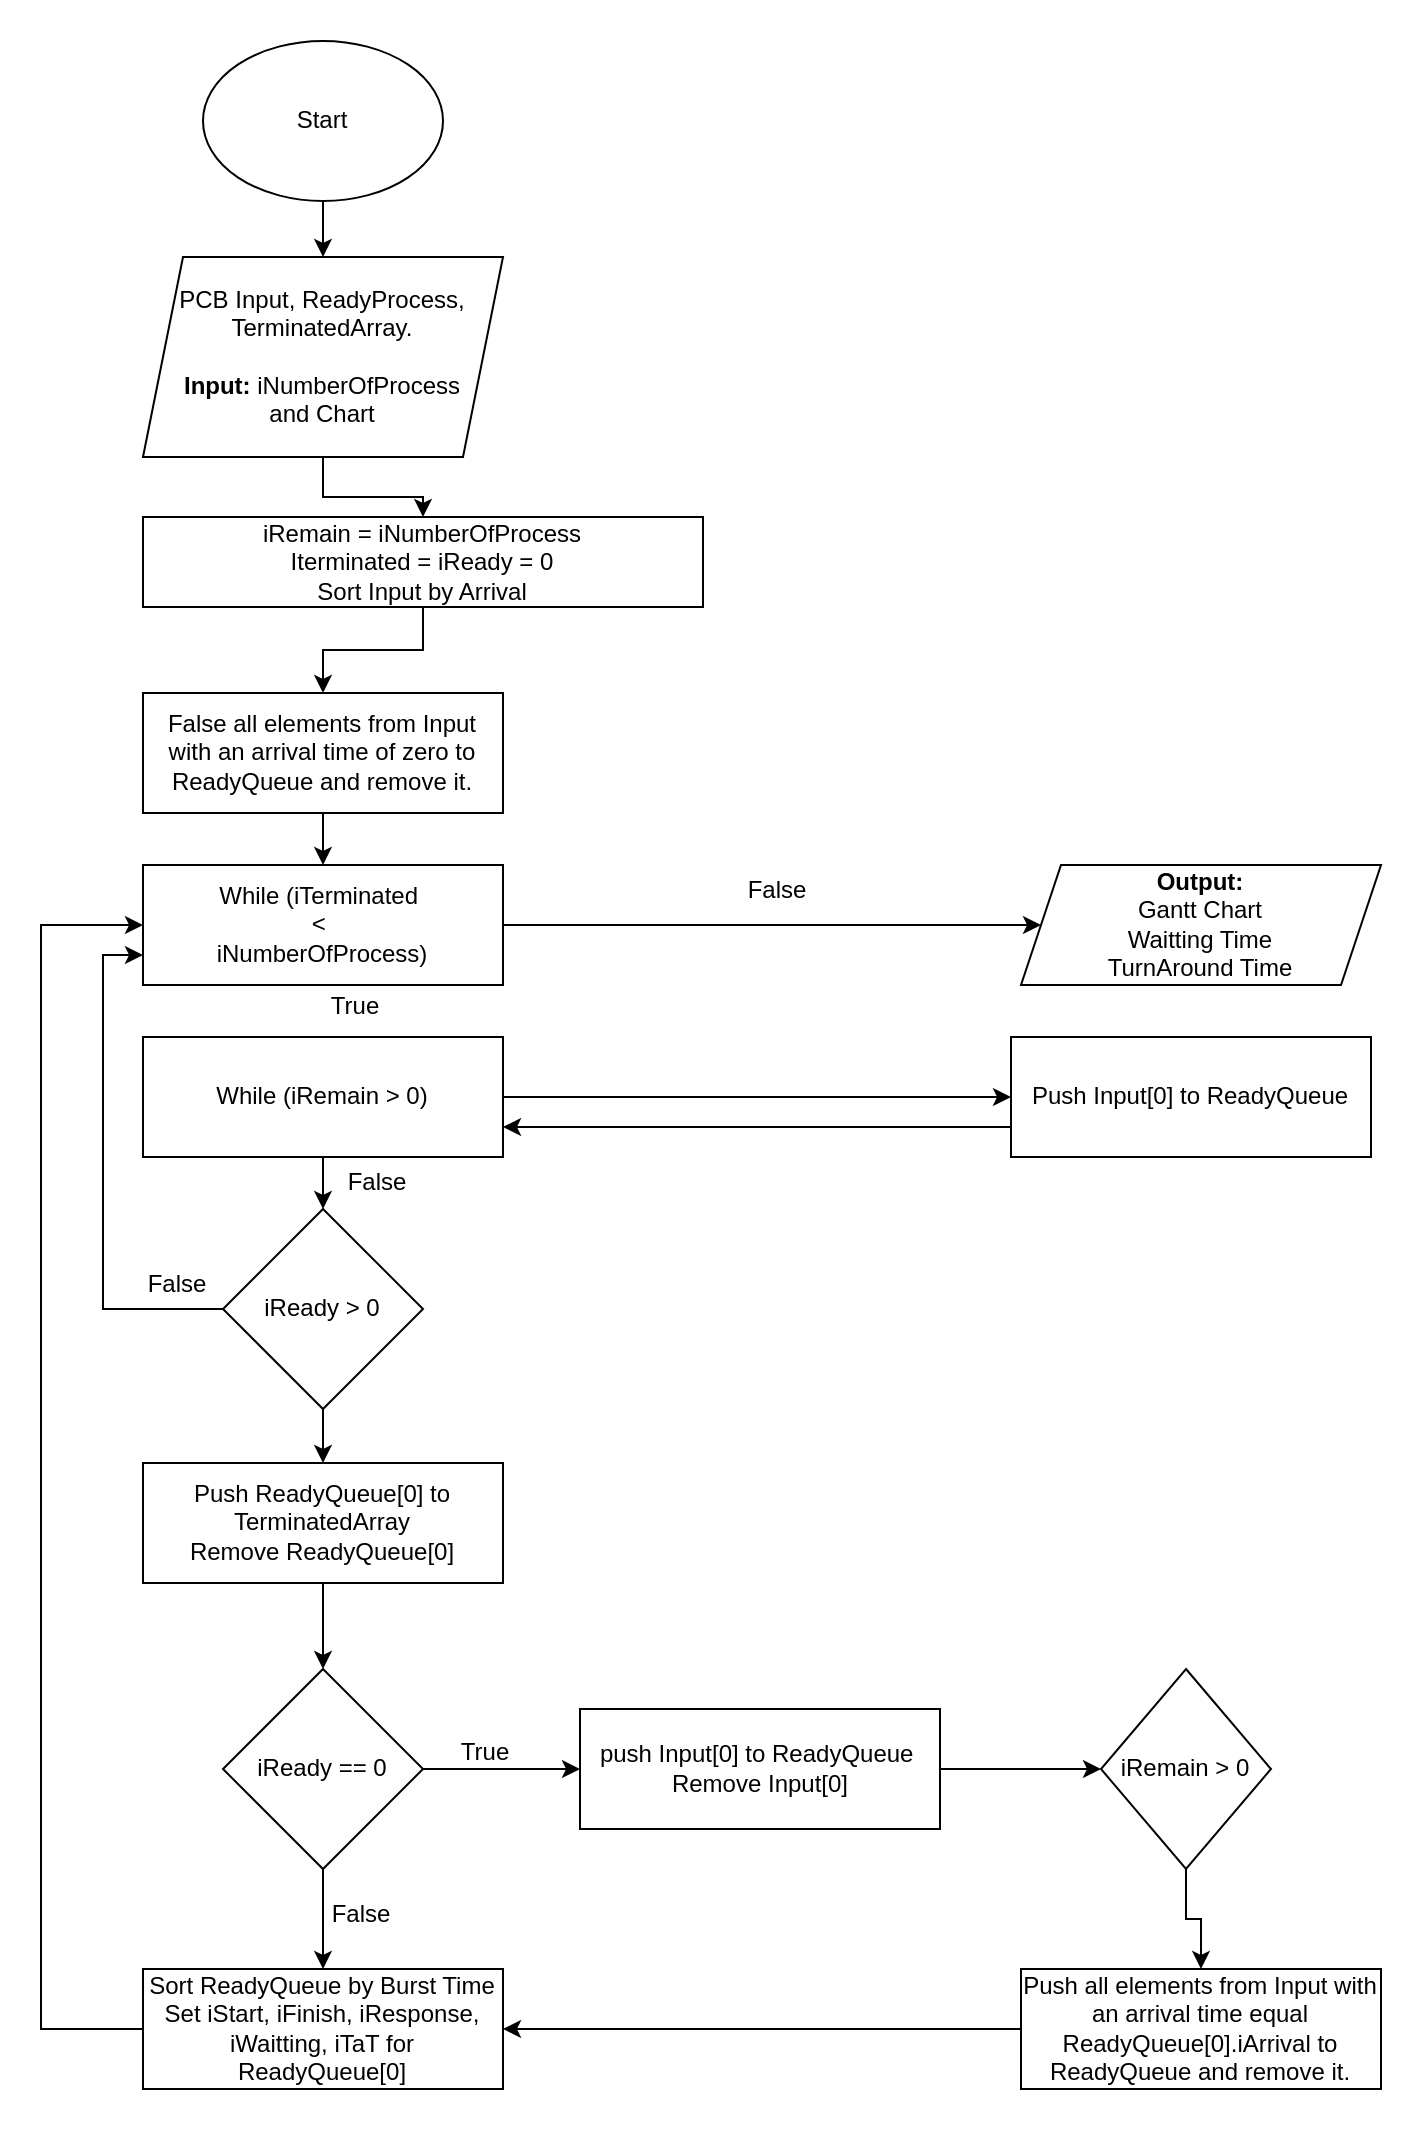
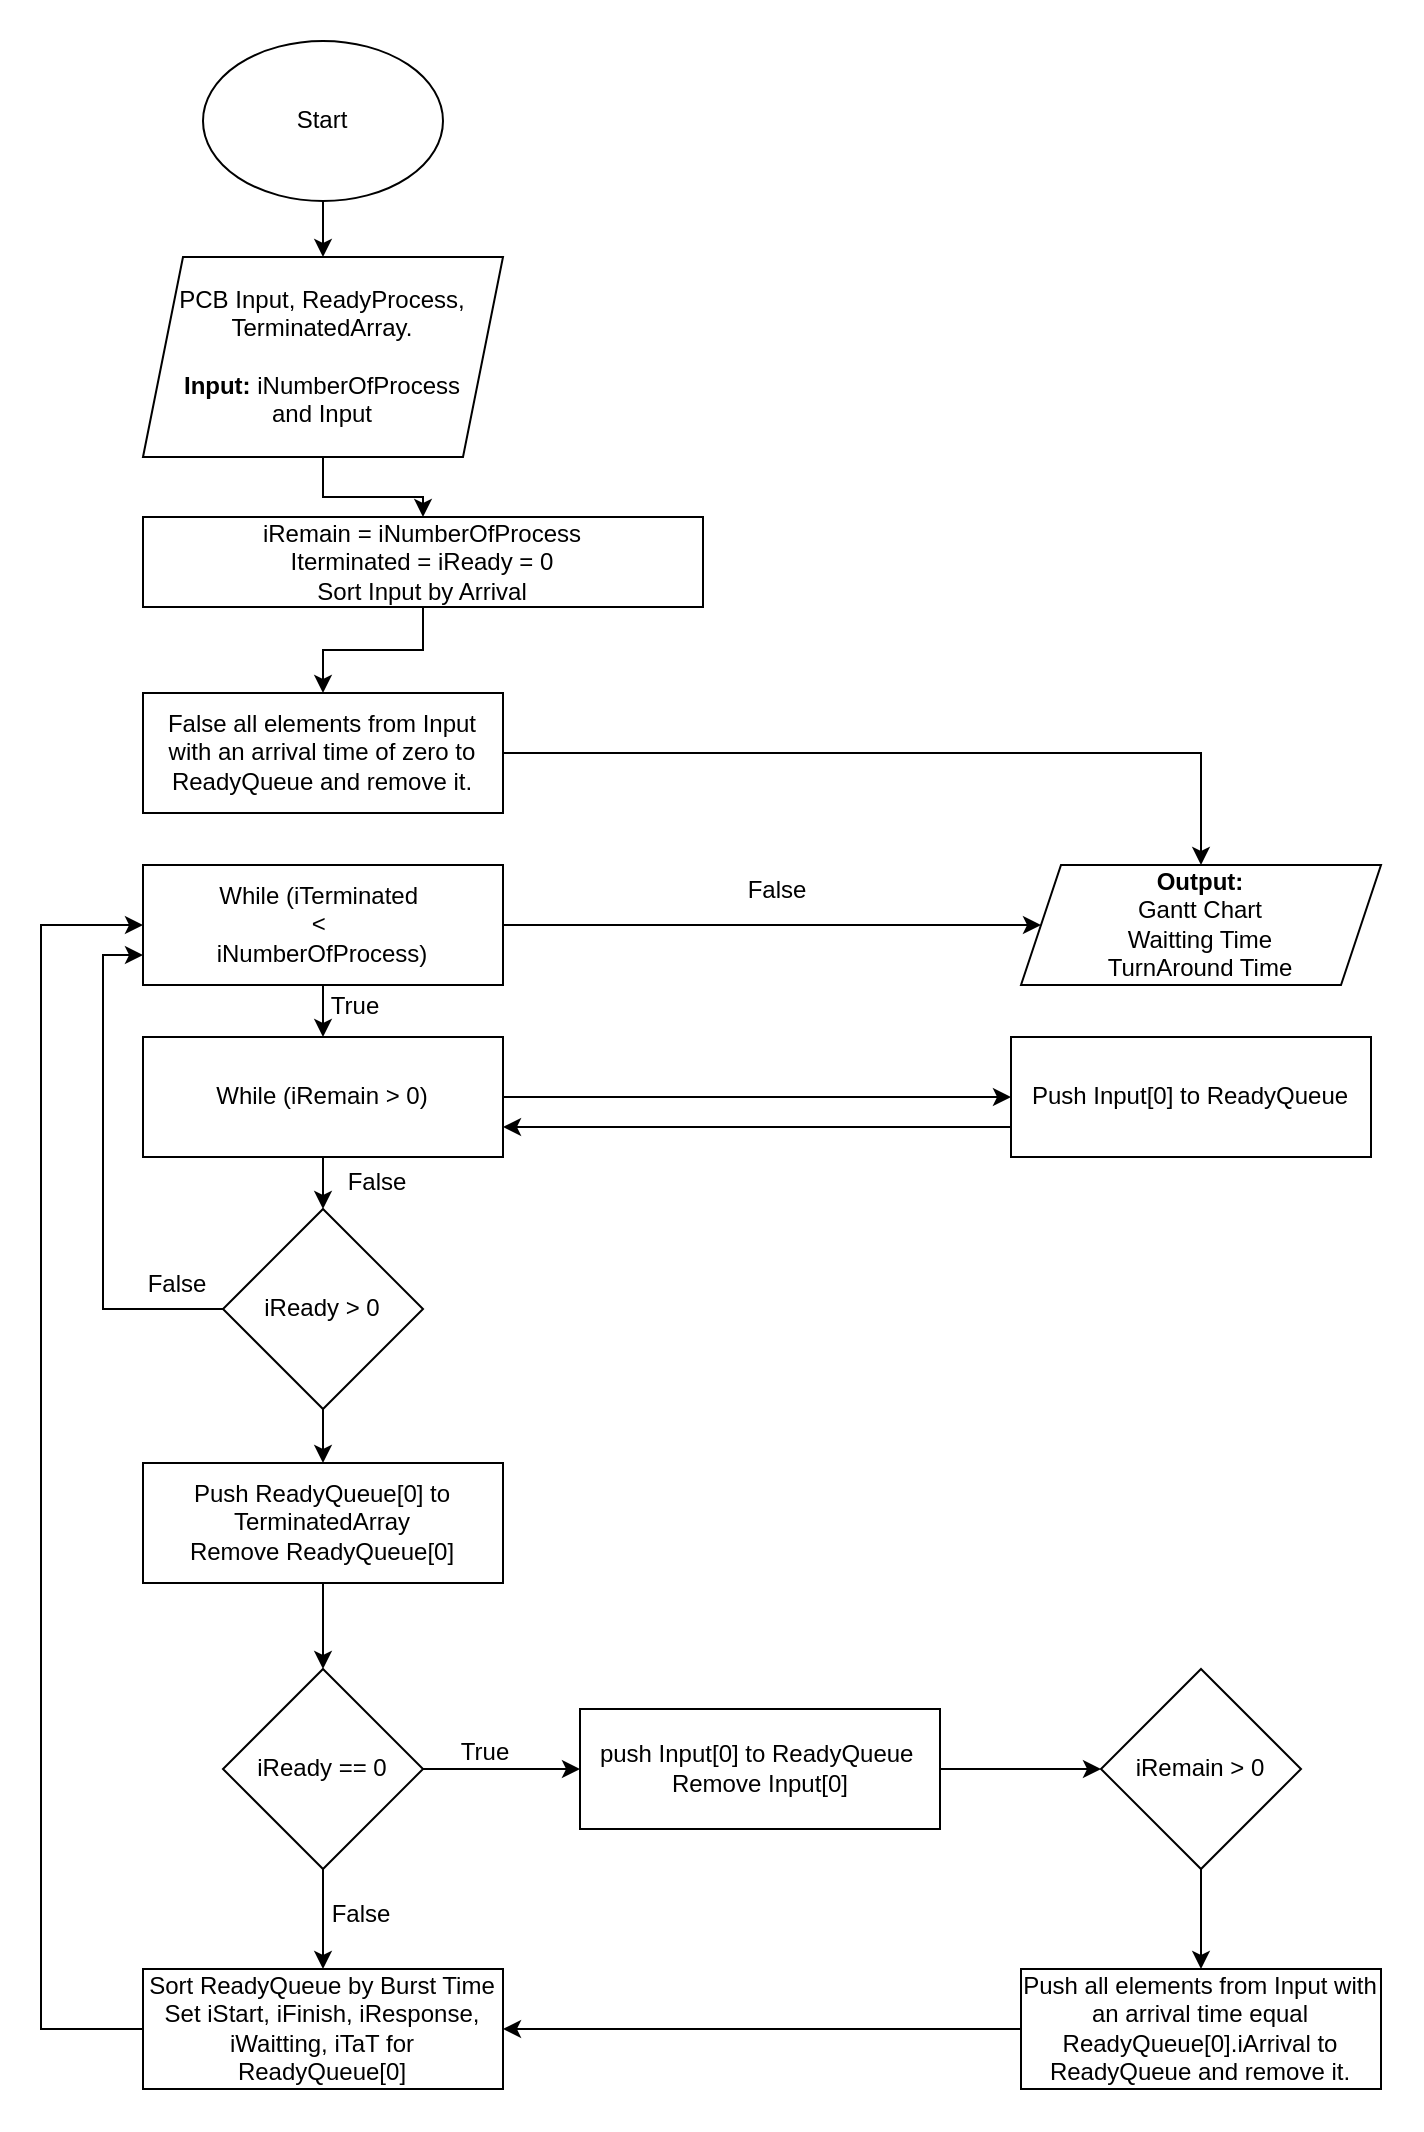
node "PCB Input, ReadyProcess, TerminatedArray. Input: iNumberOfProcess and Chart": label "PCB Input, ReadyProcess, TerminatedArray. Input: iNumberOfProcess and Chart" -> "PCB Input, ReadyProcess, TerminatedArray. Input: iNumberOfProcess and Input"
edge "False all elements from Input with an arrival time of zero to ReadyQueue and remove it." -> "While (iTerminated < iNumberOfProcess)": now "False all elements from Input with an arrival time of zero to ReadyQueue and remove it." -> "Output: Gantt Chart Waitting Time TurnAround Time"
edge "While (iTerminated < iNumberOfProcess)" -> "While (iRemain > 0)": added
node "iRemain > 0": size 170x200 -> 200x200
